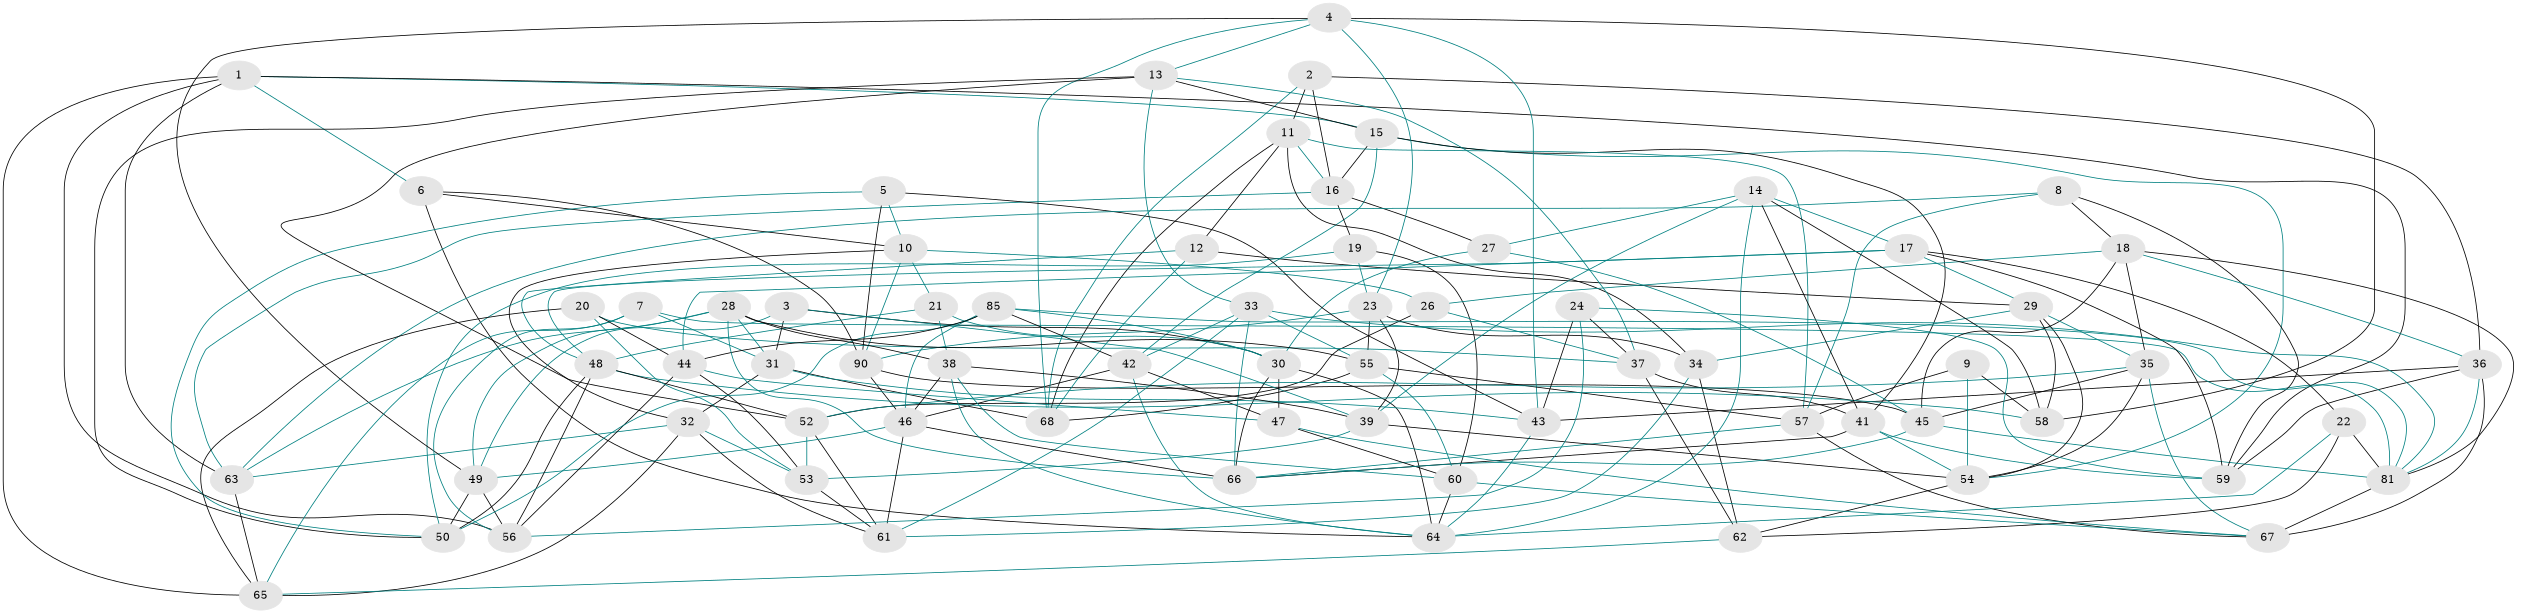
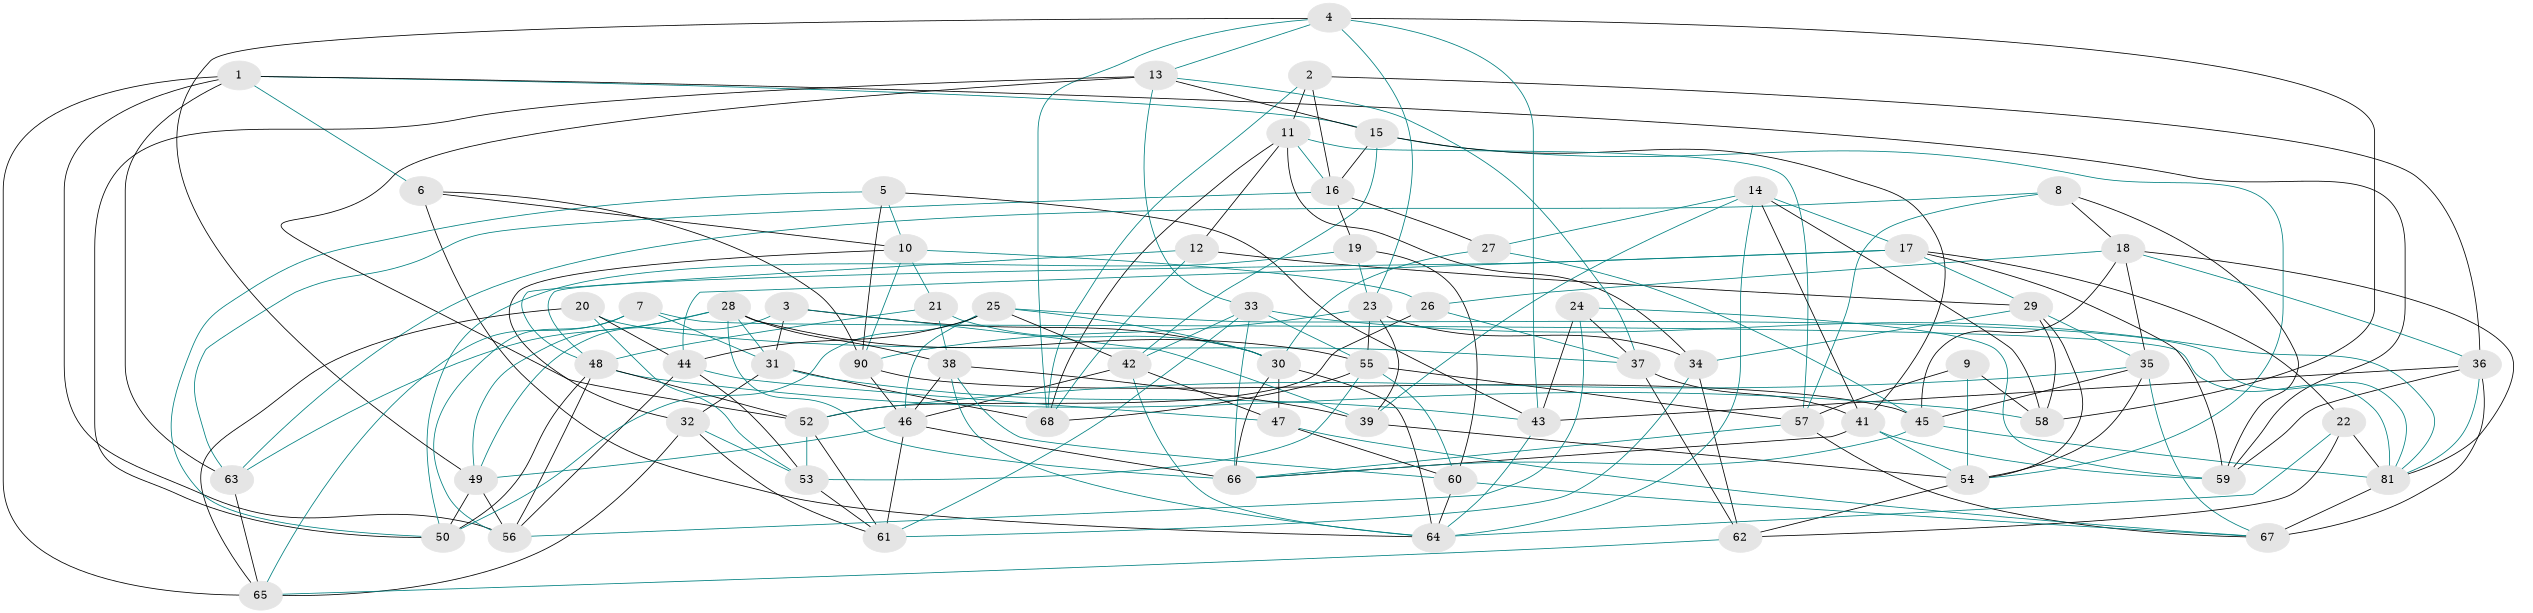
node "85": label "85" -> "25"
edge "32" -- "63": removed
edge "39" -- "53": now "55" -- "53"
